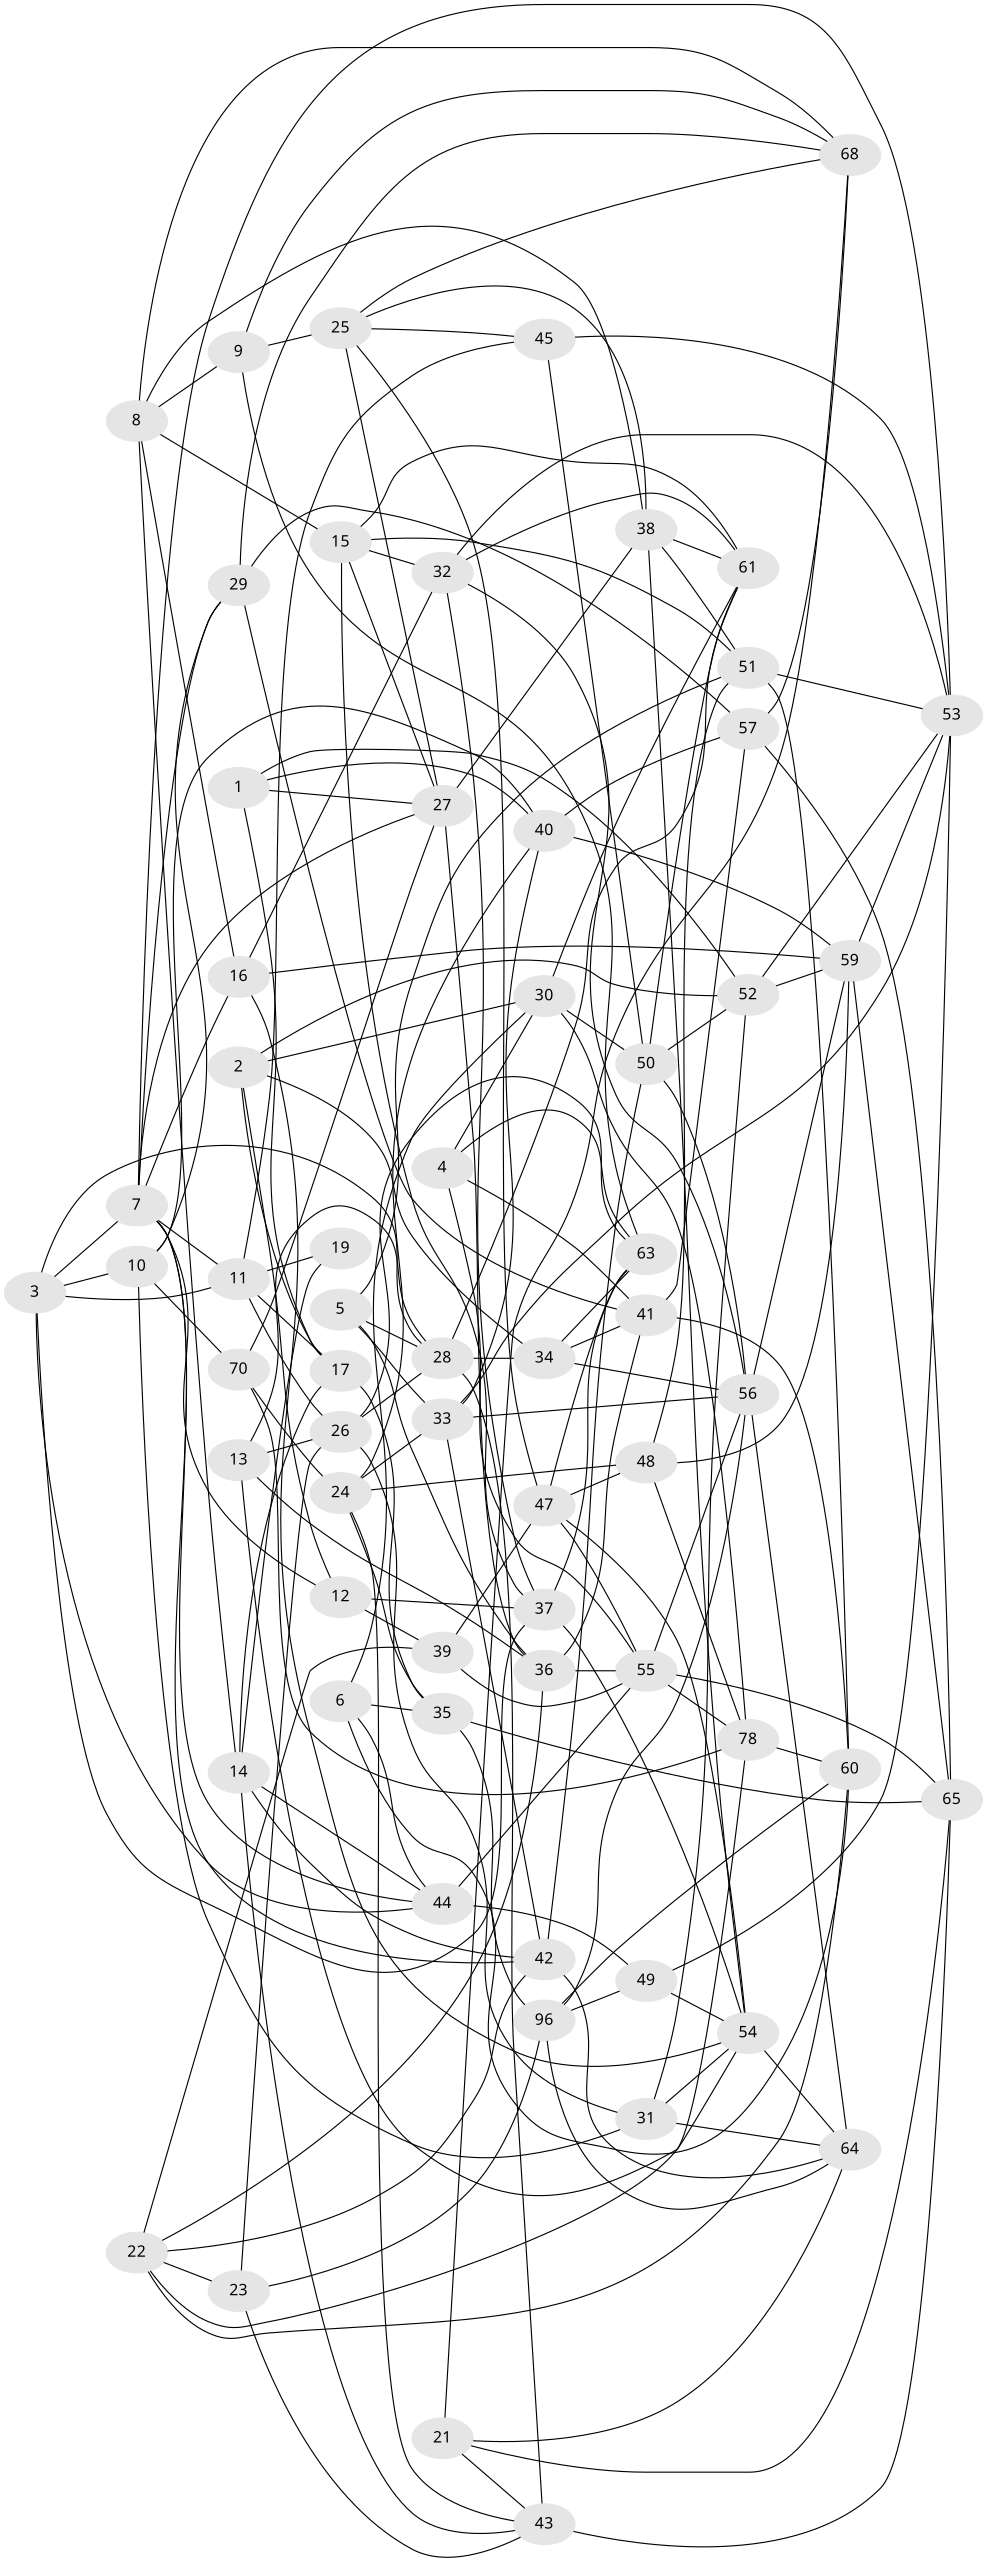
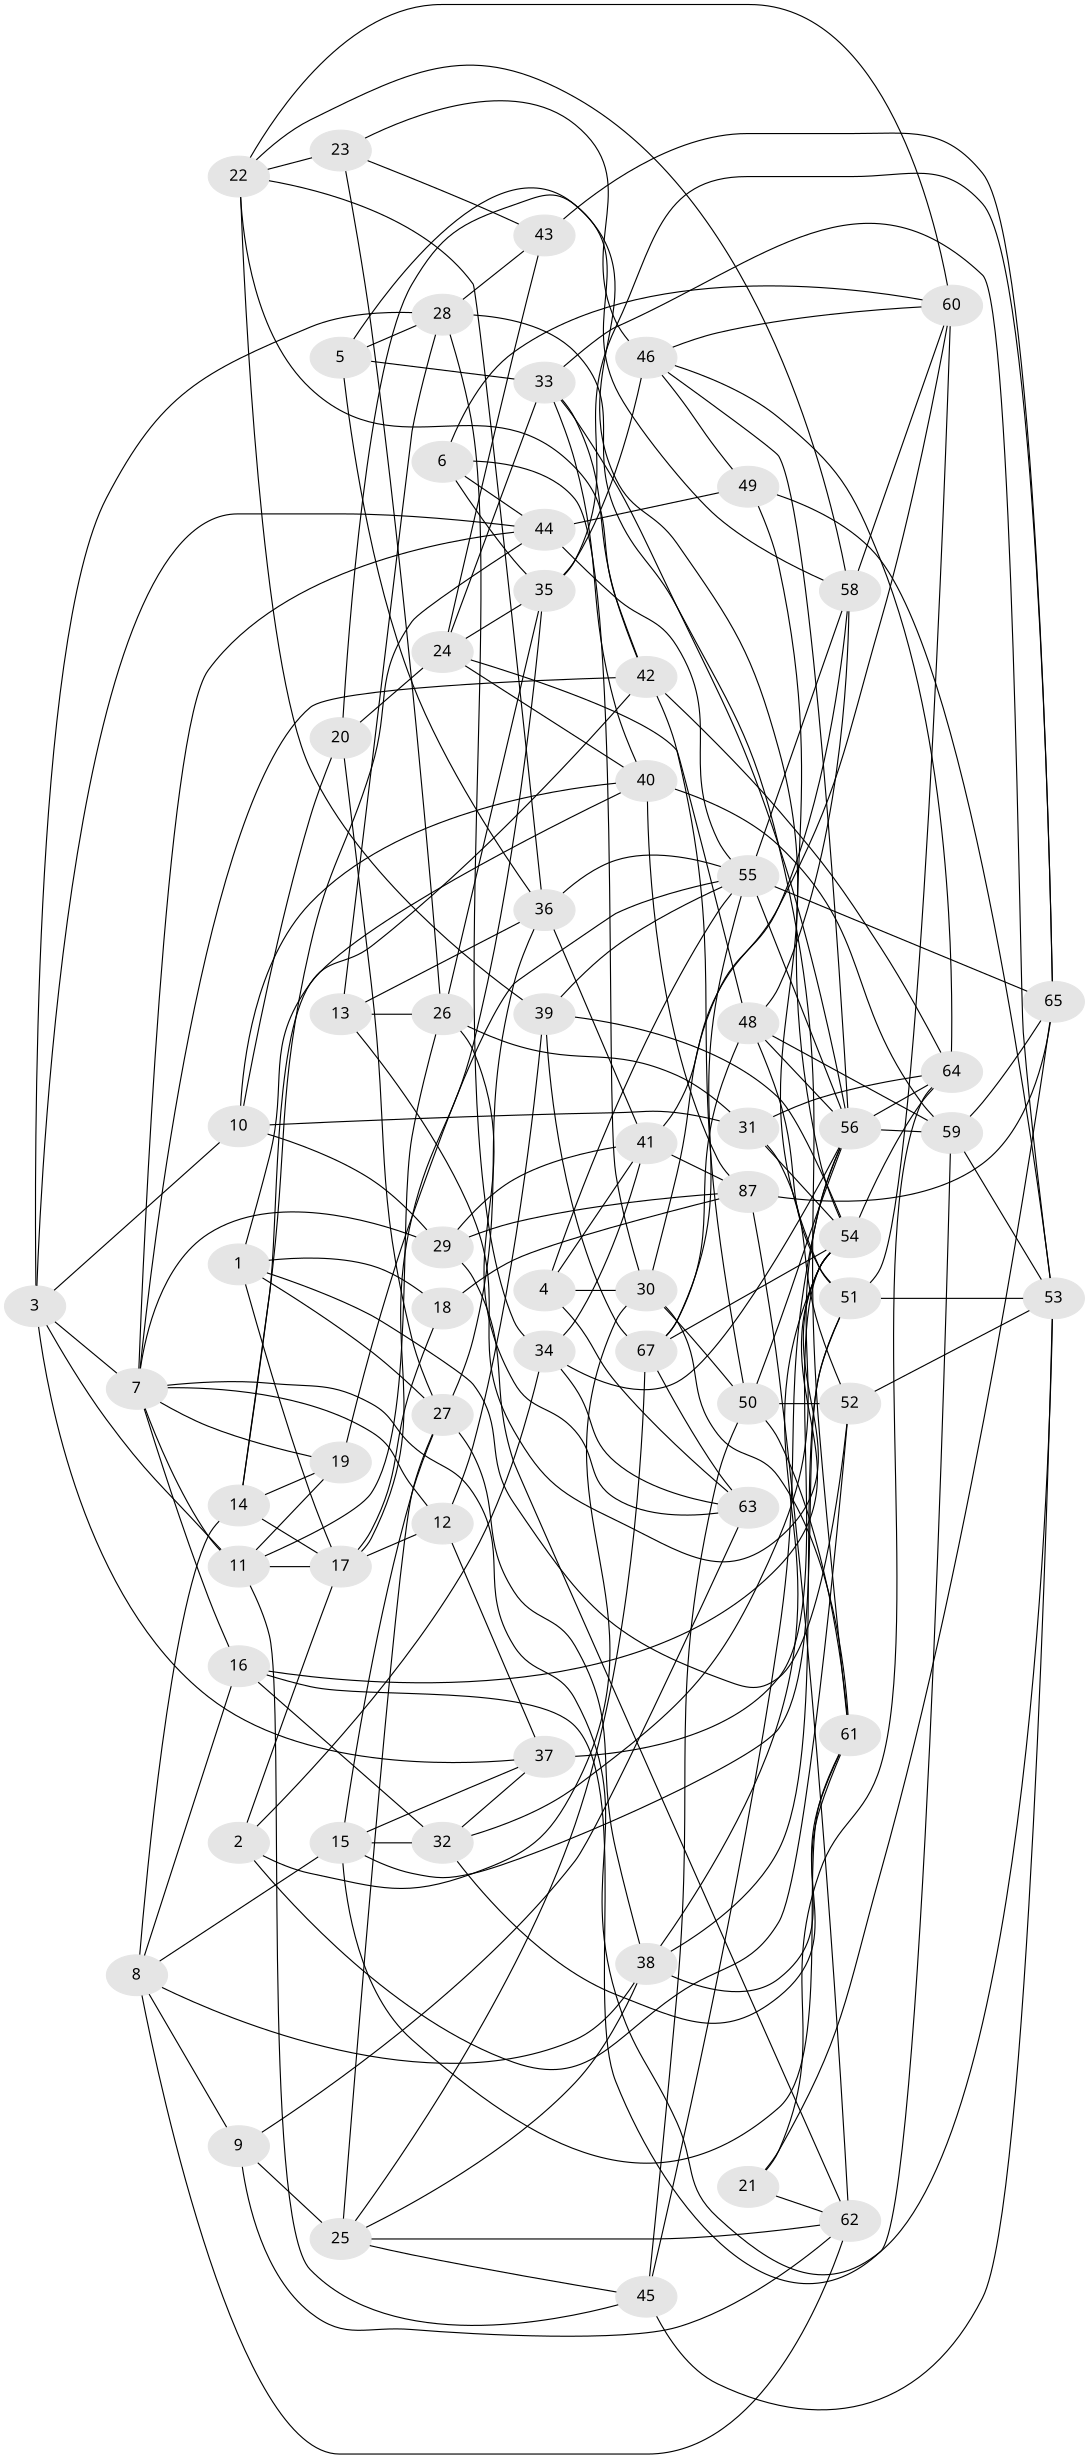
node "68": label "68" -> "62"
edge "32" -- "53": removed
node "57": label "57" -> "87"
edge "27" -- "7": now "19" -- "7"
edge "59" -- "52": removed
edge "55" -- "19": added
edge "39" -- "54": added
edge "48" -- "56": added
node "18": added
node "70": label "70" -> "20"
edge "28" -- "26": now "35" -- "26"
edge "63" -- "37": removed
edge "2" -- "12": now "17" -- "12"
node "47": label "47" -> "67"
edge "56" -- "45": added
node "78": label "78" -> "58"
node "96": label "96" -> "46"
edge "14" -- "43": removed
edge "21" -- "43": removed
